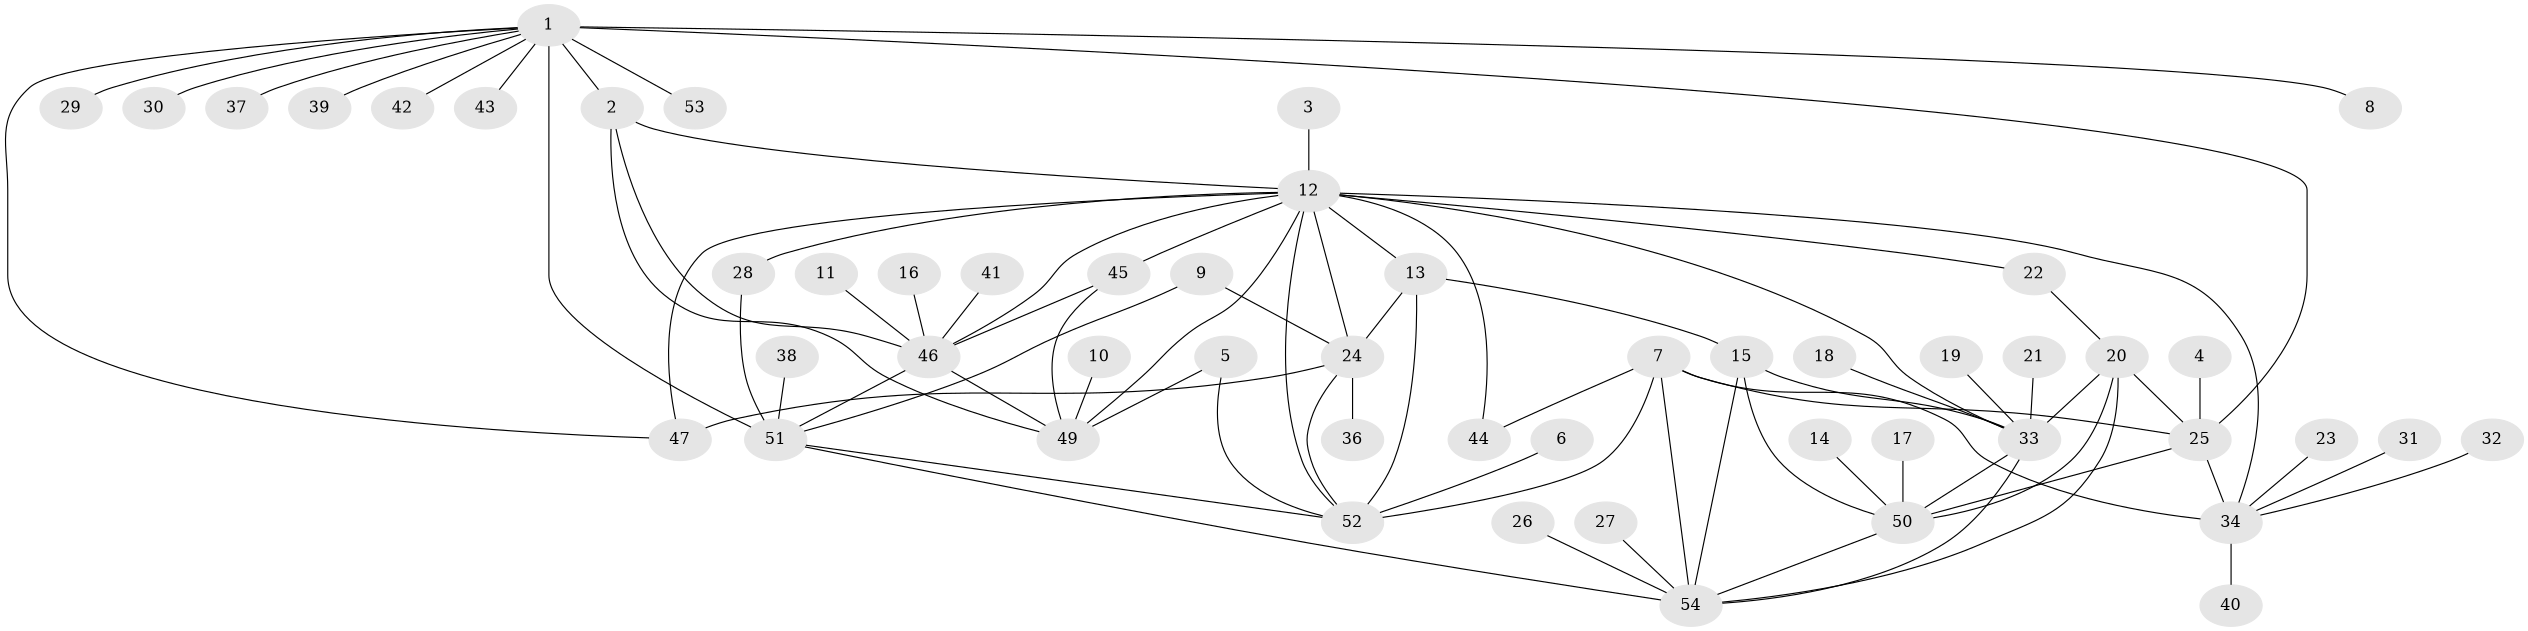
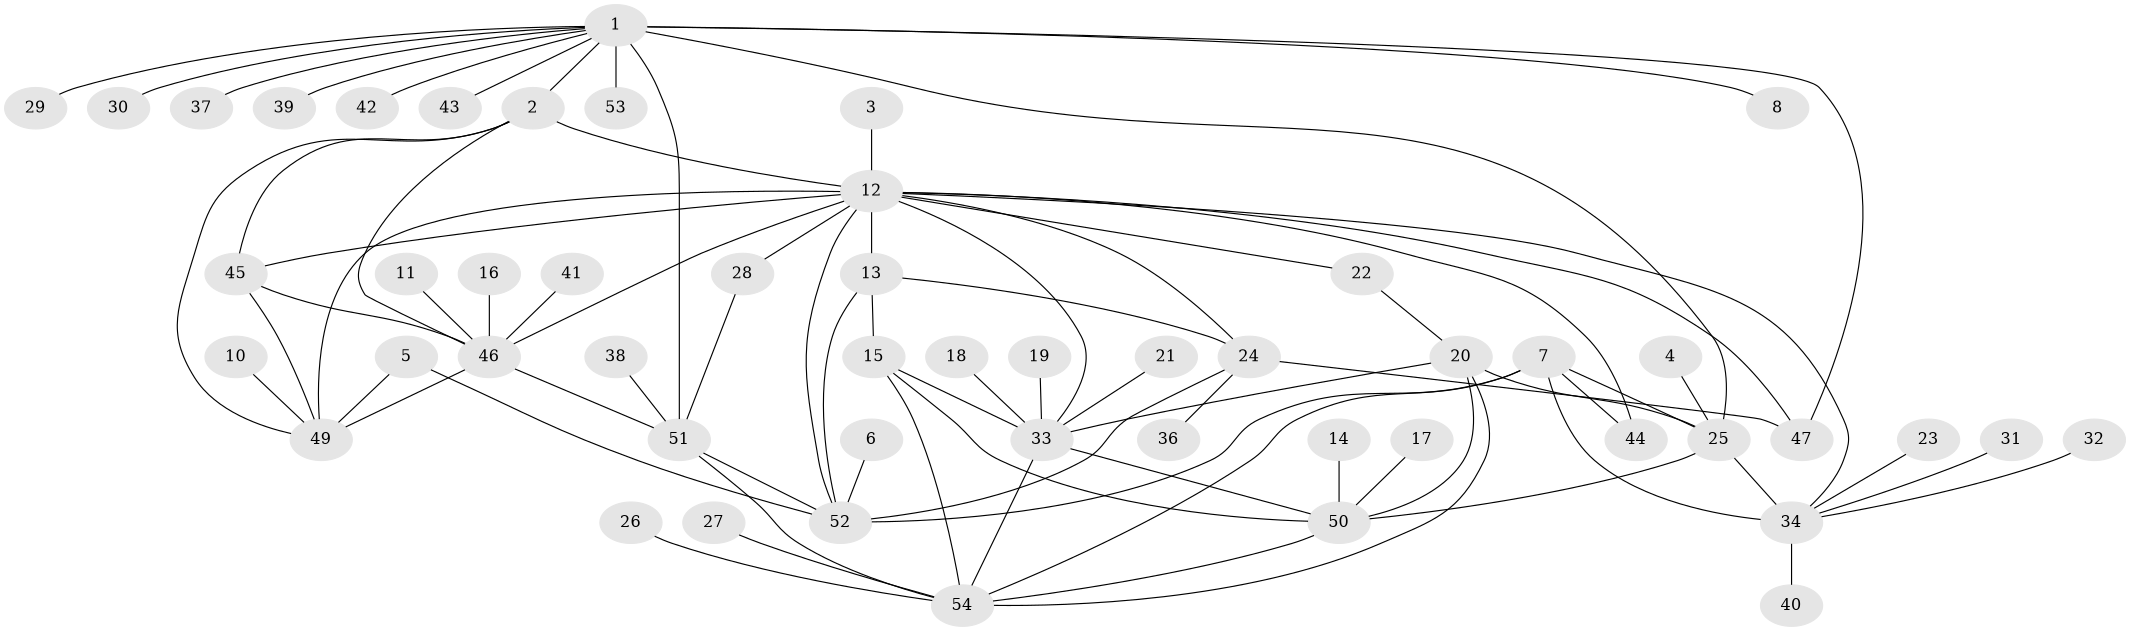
edge "2" -- "45": added
node "9": removed
